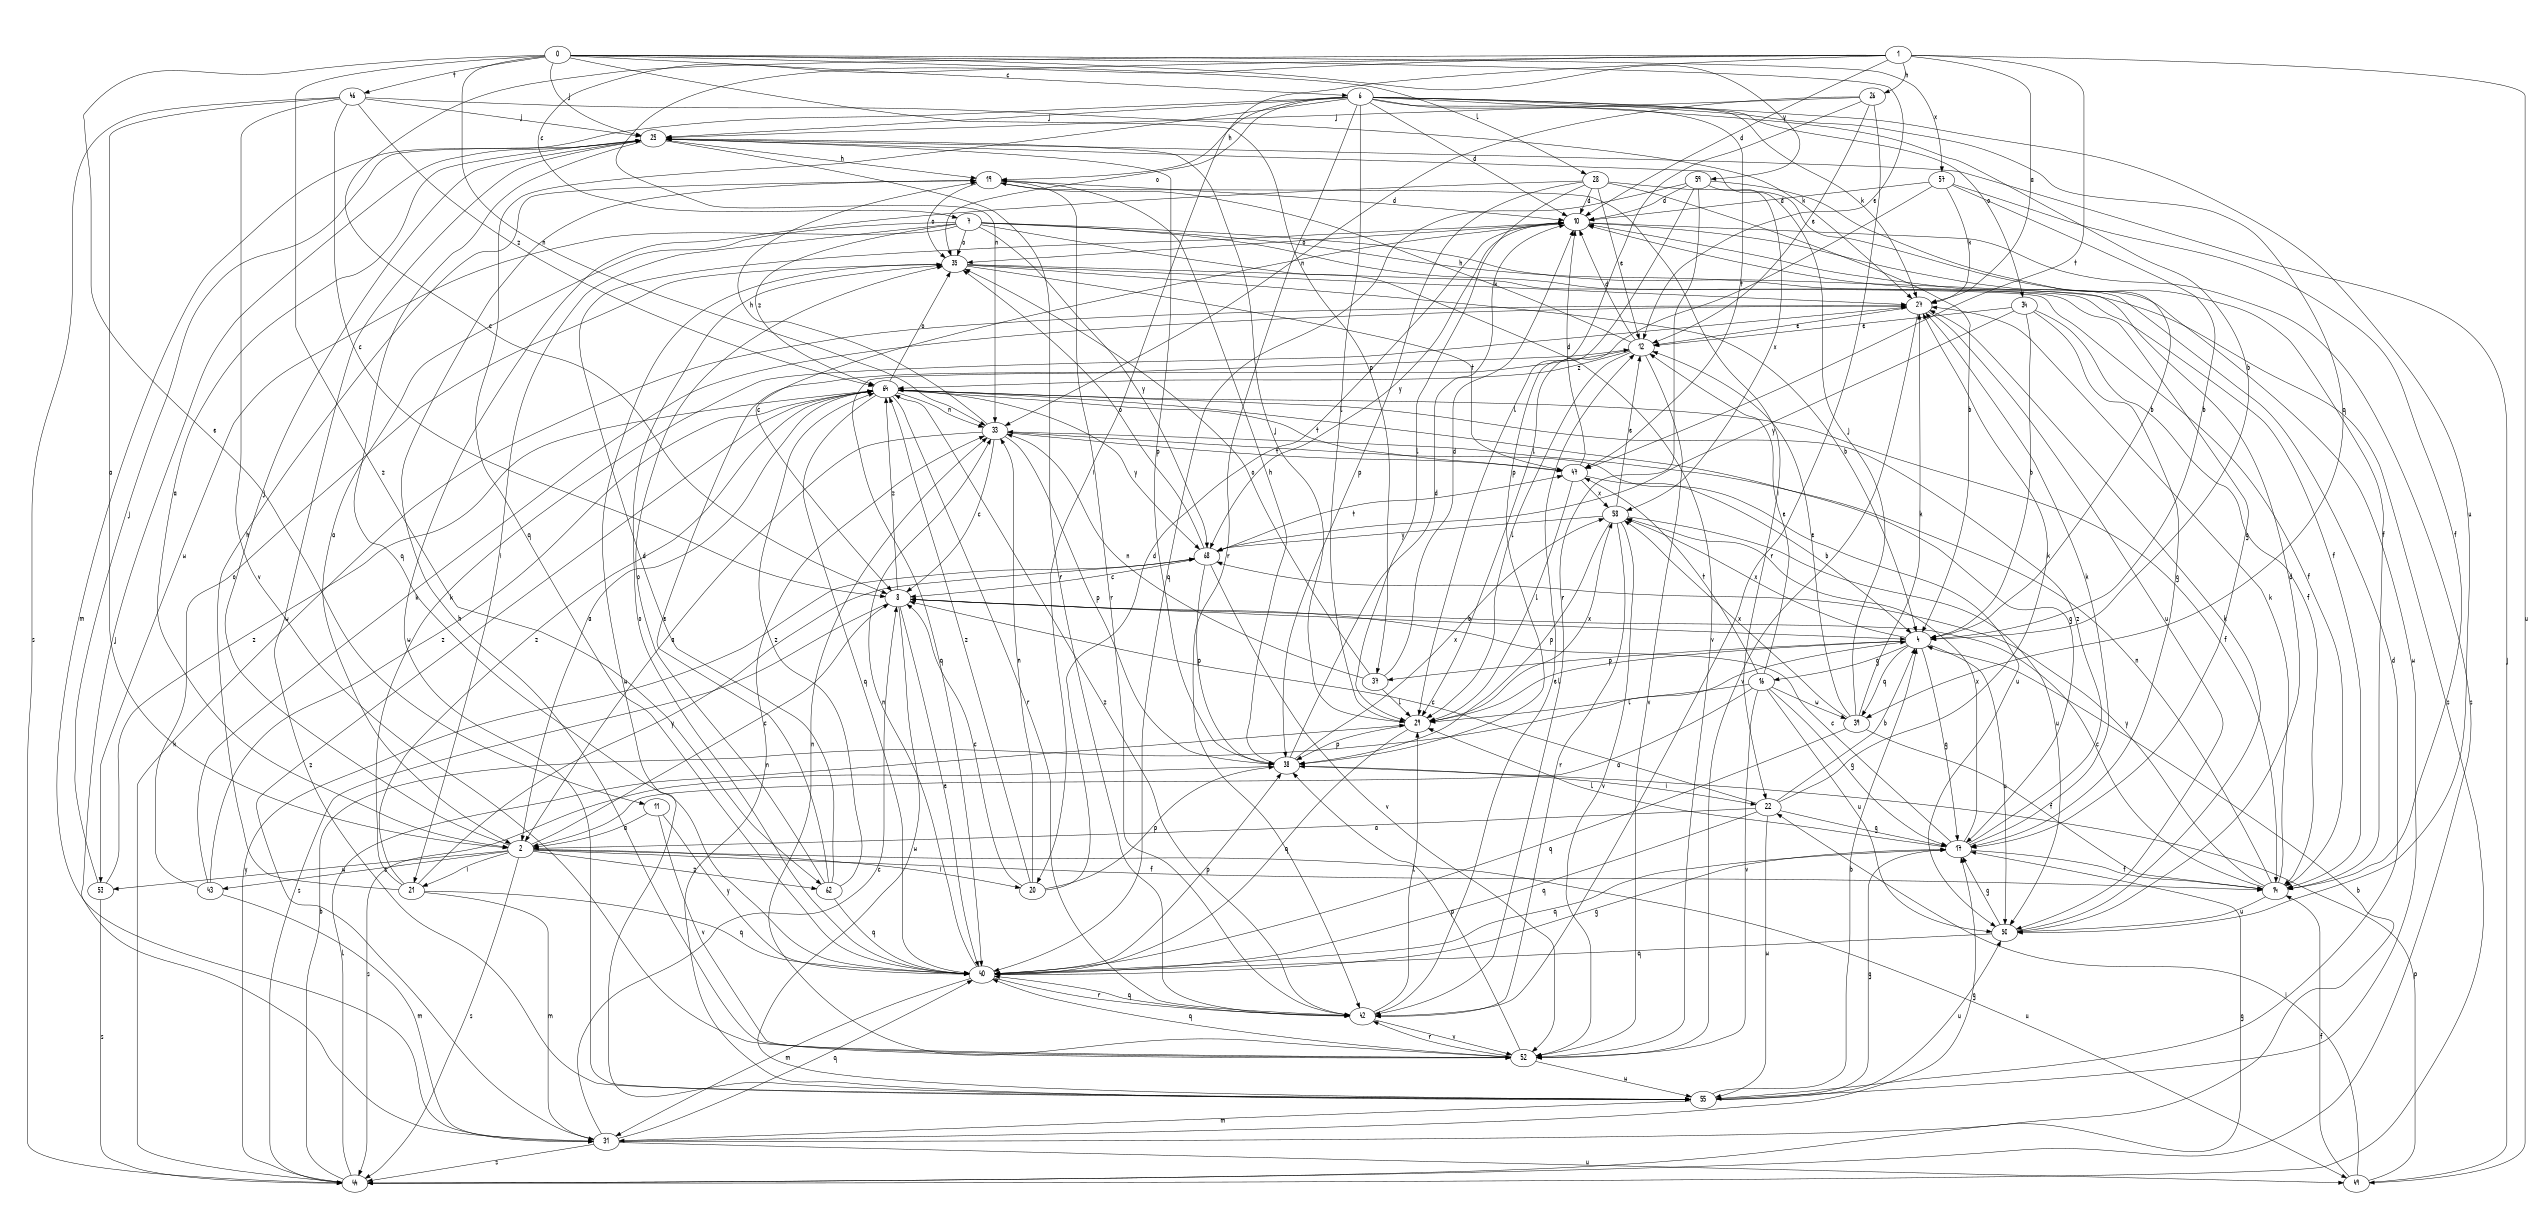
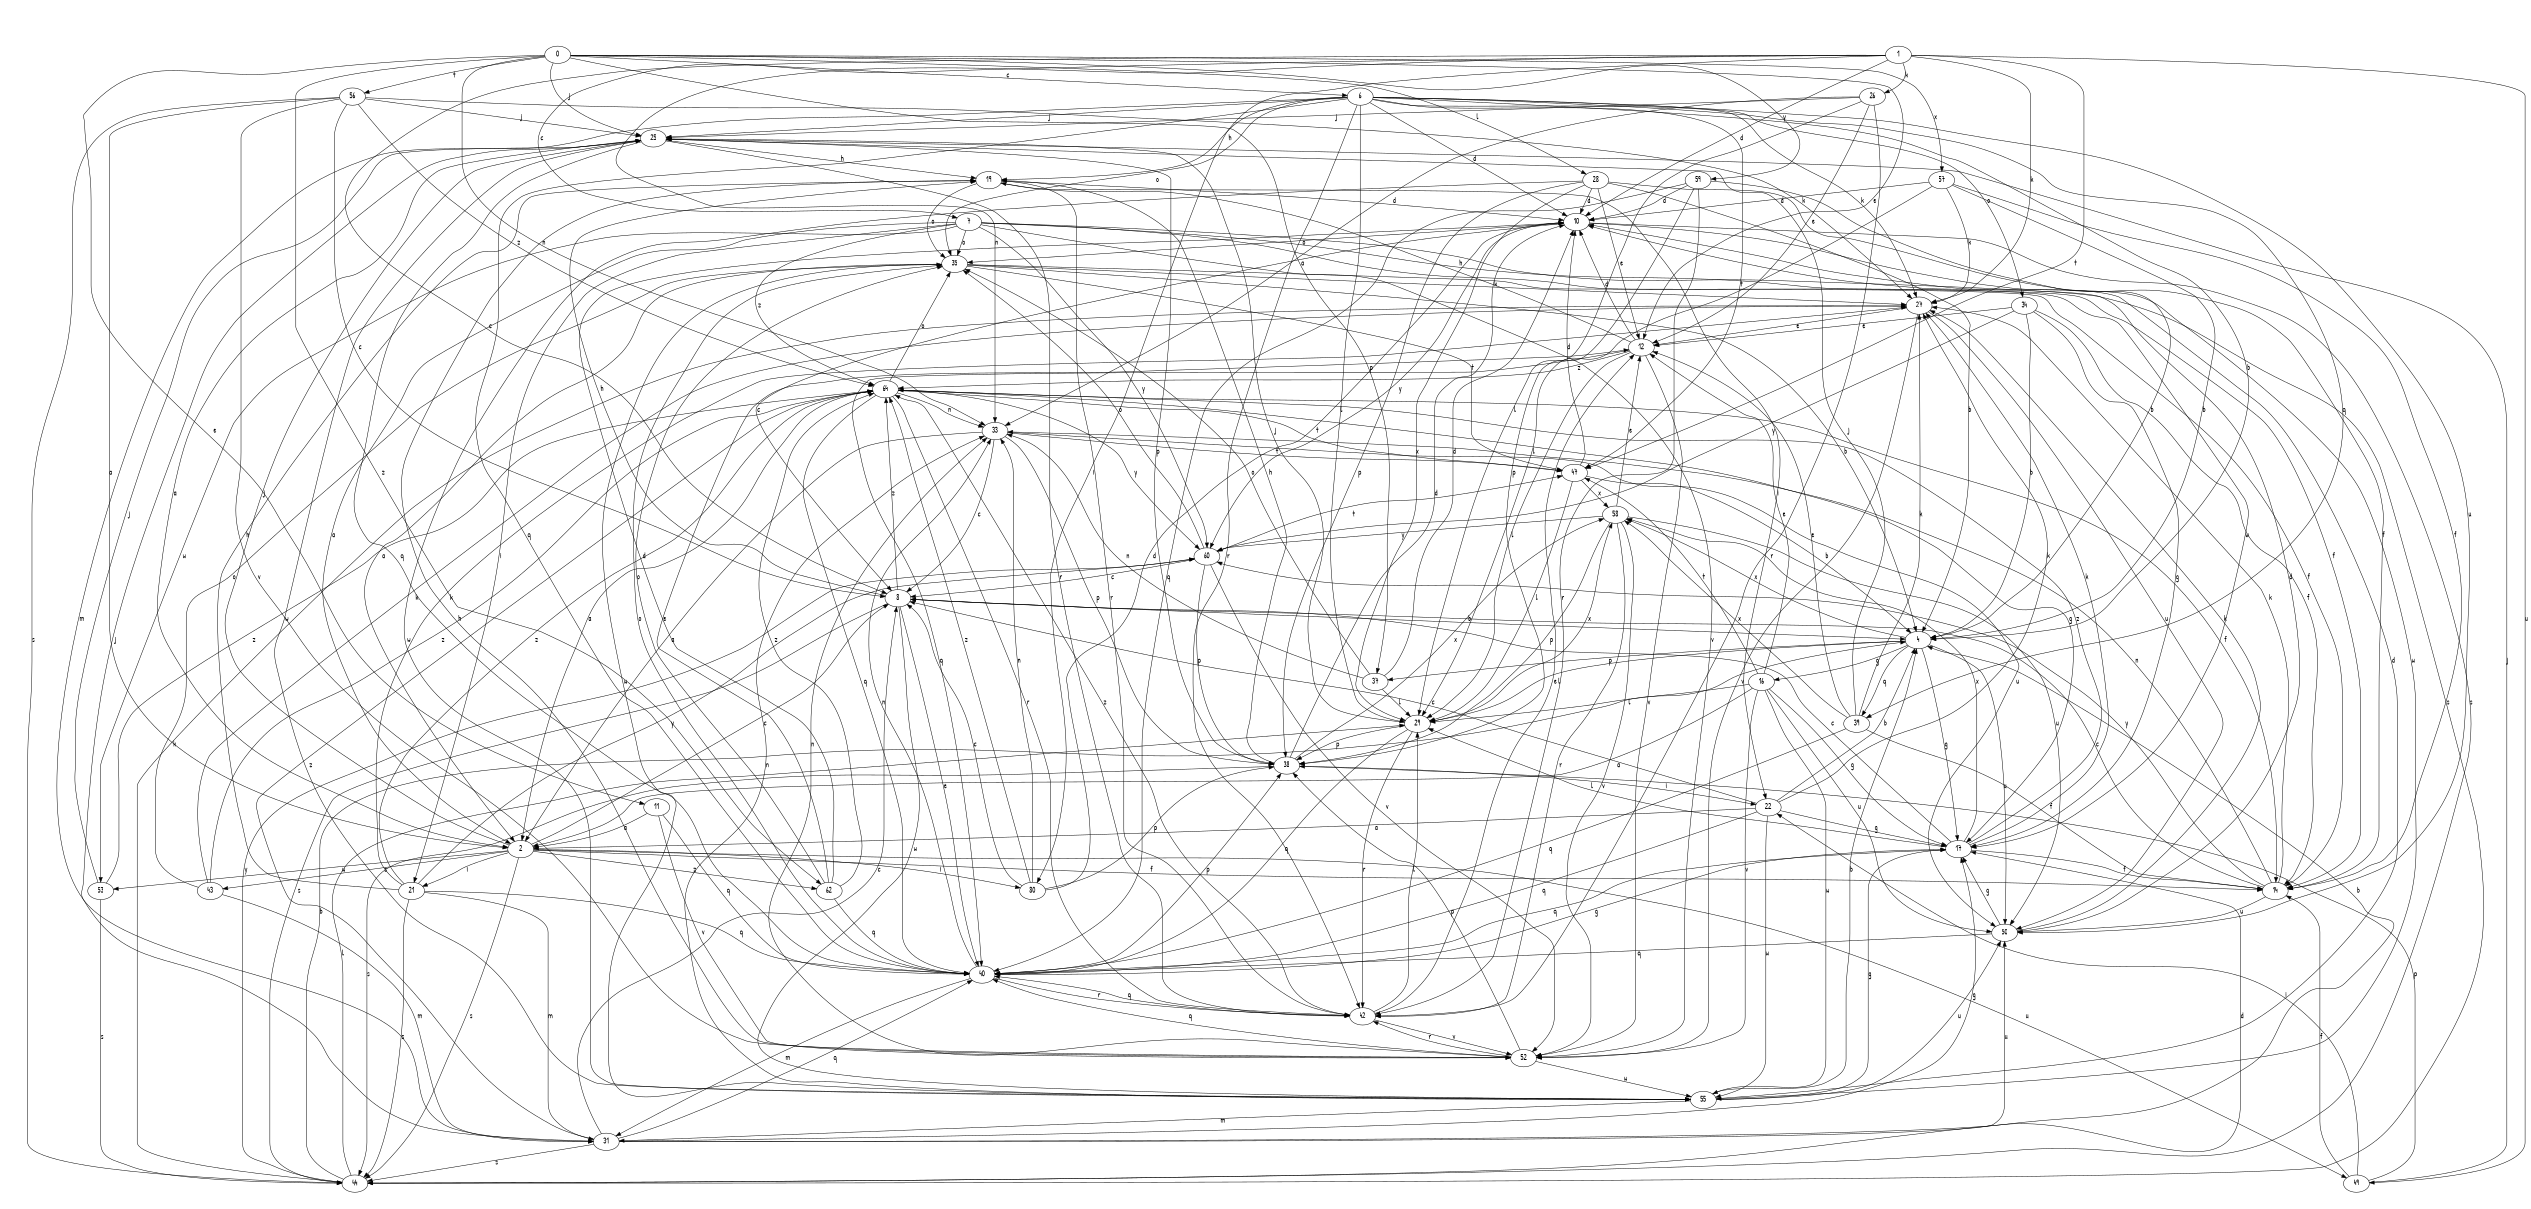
edge "1" -> "26": label "h" -> "k"
node "46": label "46" -> "56"
edge "1" -> "27": label "a" -> "k"
edge "26" -> "33": label "n" -> "a"
edge "33" -> "19": now "8" -> "19"
edge "59" -> "58": removed, label "x"
edge "35" -> "2": added, label "a"
edge "28" -> "29": label "l" -> "x"
edge "7" -> "17": label "g" -> "w"
node "68": label "68" -> "60"
edge "16" -> "39": now "16" -> "55"
edge "29" -> "42": added, label "r"
edge "11" -> "40": label "y" -> "q"
node "20": label "20" -> "80"
edge "44" -> "17": label "g" -> "d"
edge "21" -> "44": added, label "s"
edge "31" -> "49": now "31" -> "50"
